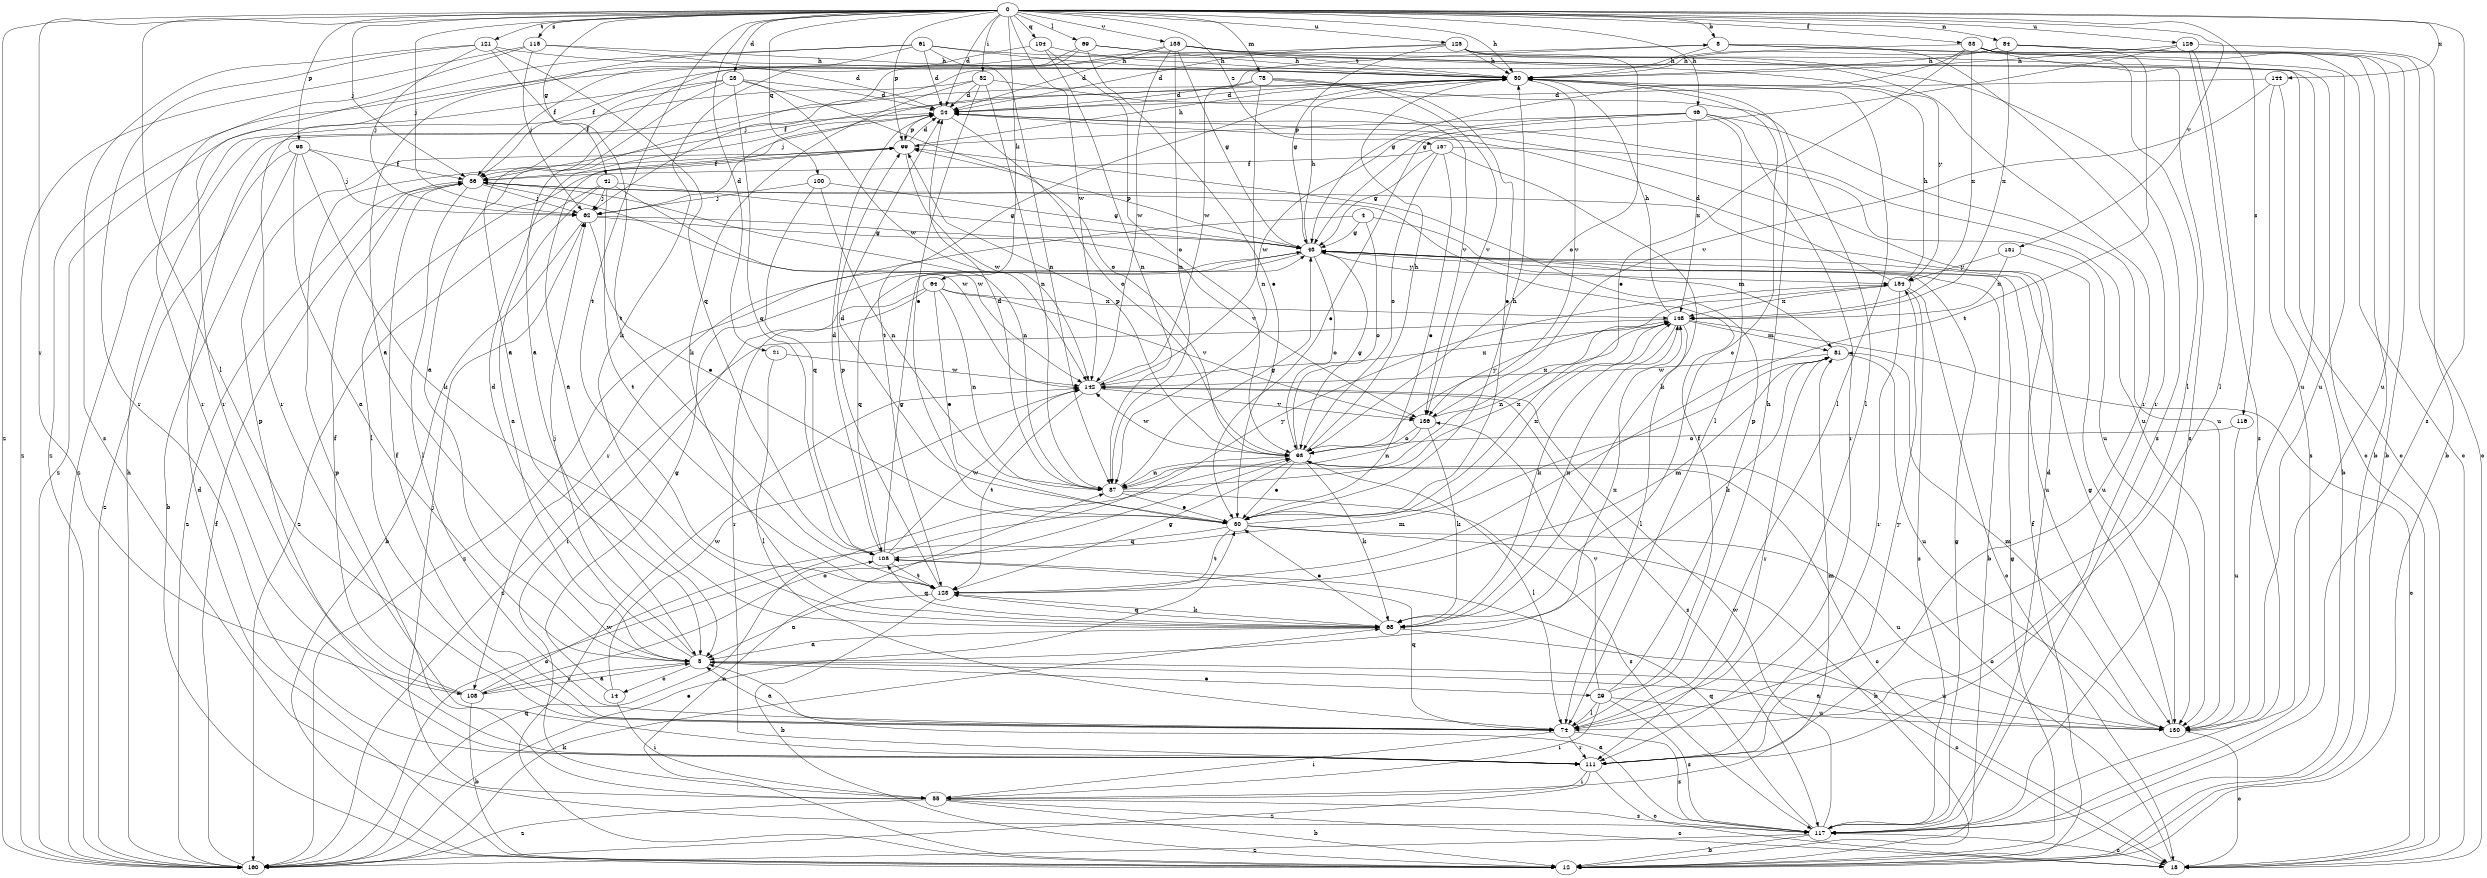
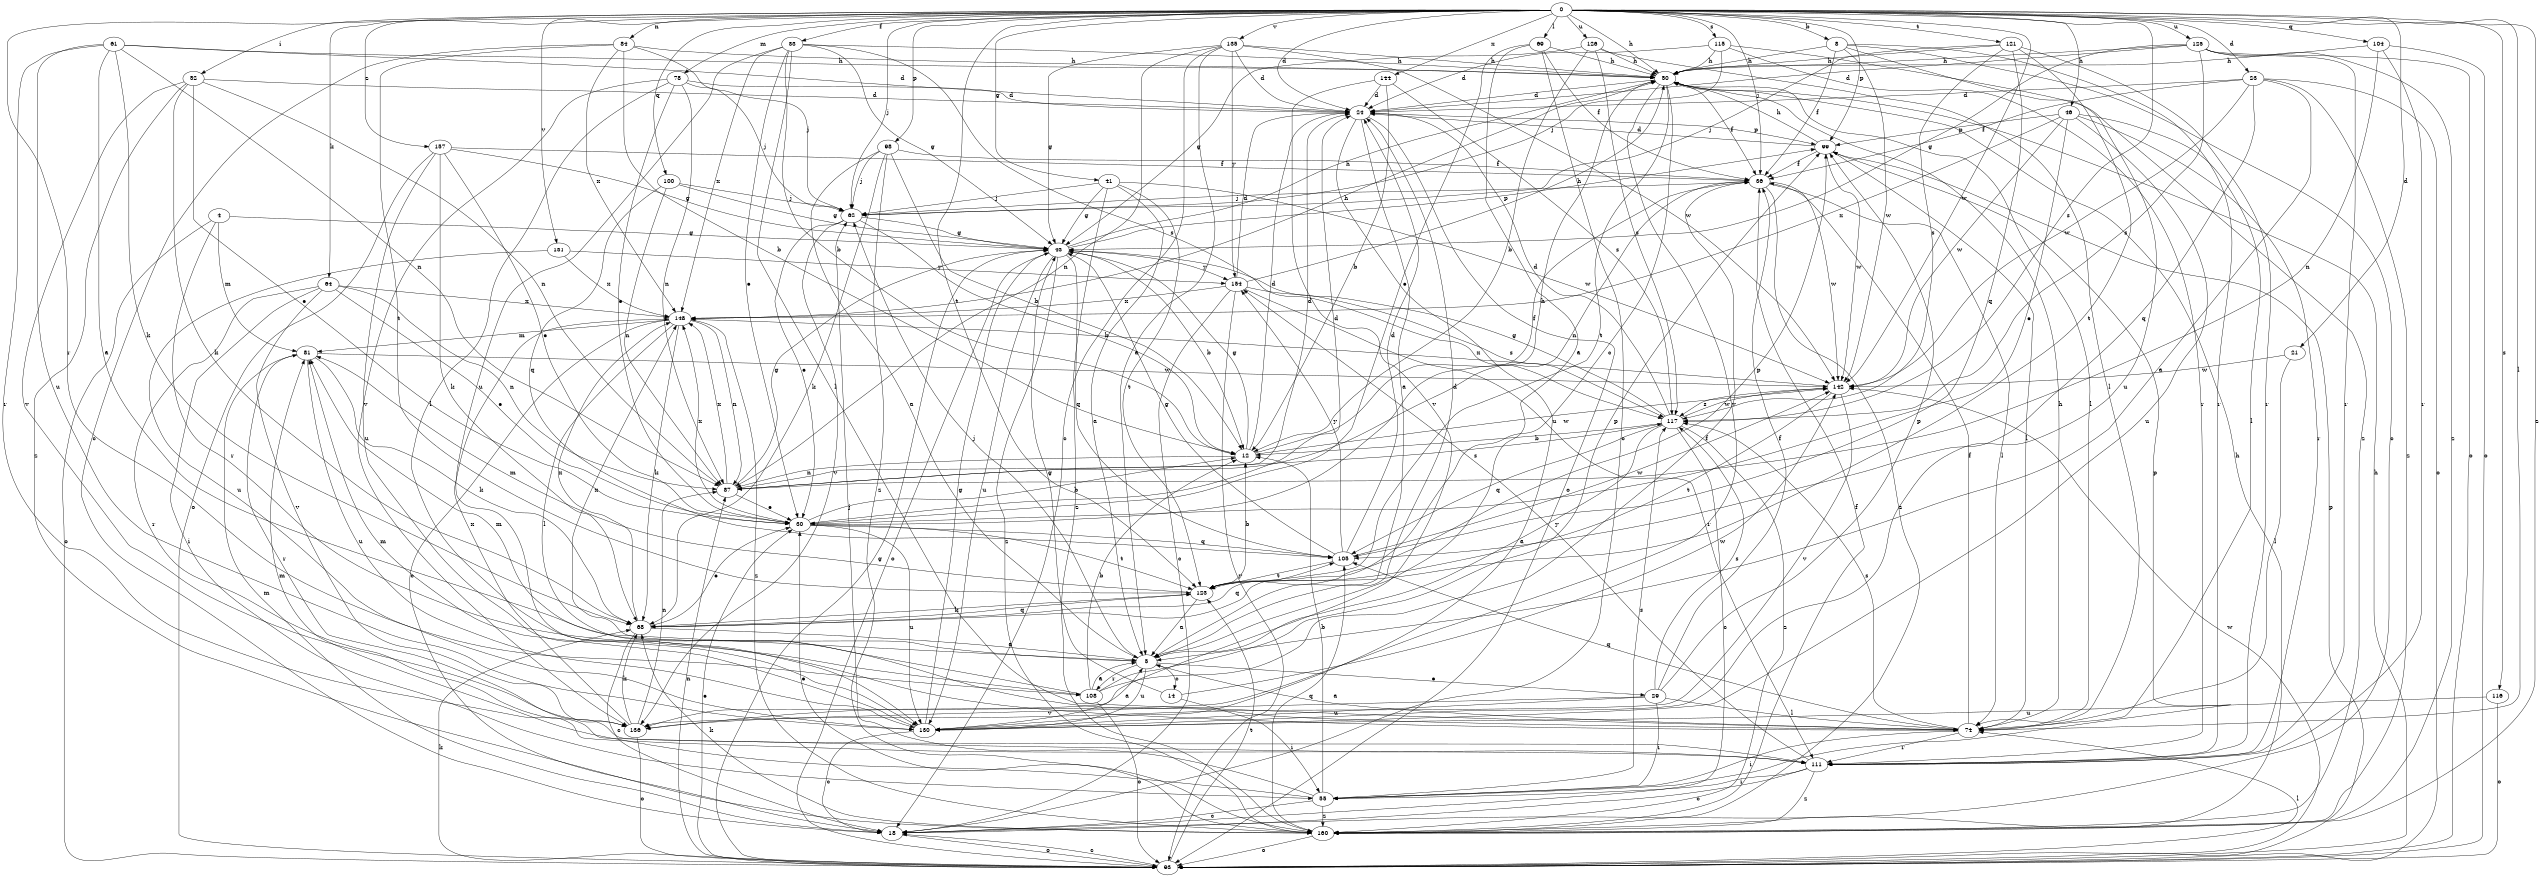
edge "135" -> "50": label "t" -> "h"
edge "142" -> "8": reversed
edge "93" -> "123": label "g" -> "t"
edge "18" -> "81": added, label "m"
